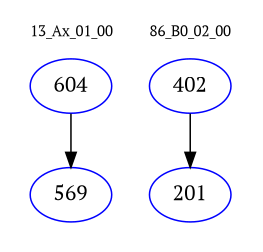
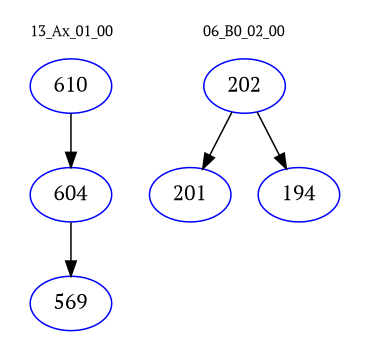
cluster "86_B0_02_00": label "86_B0_02_00" -> "06_B0_02_00"
node "610": added
node "402": label "402" -> "202"
node "194": added
